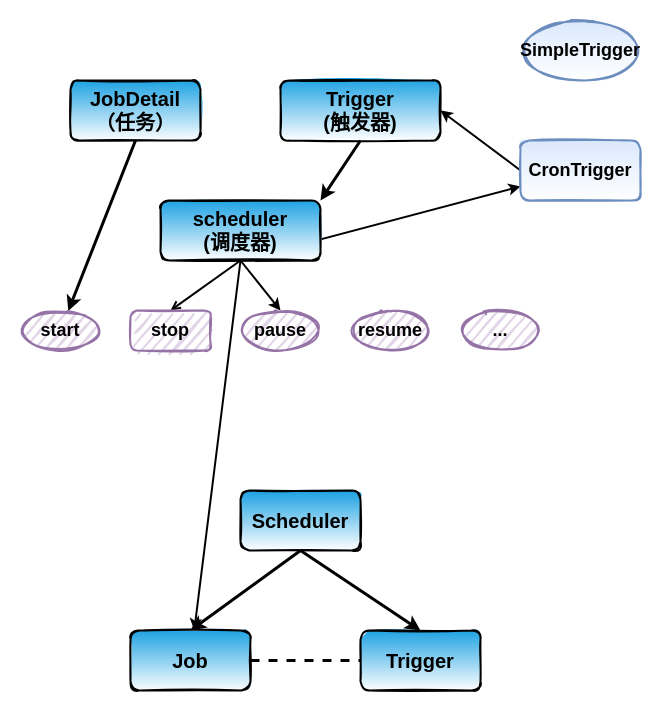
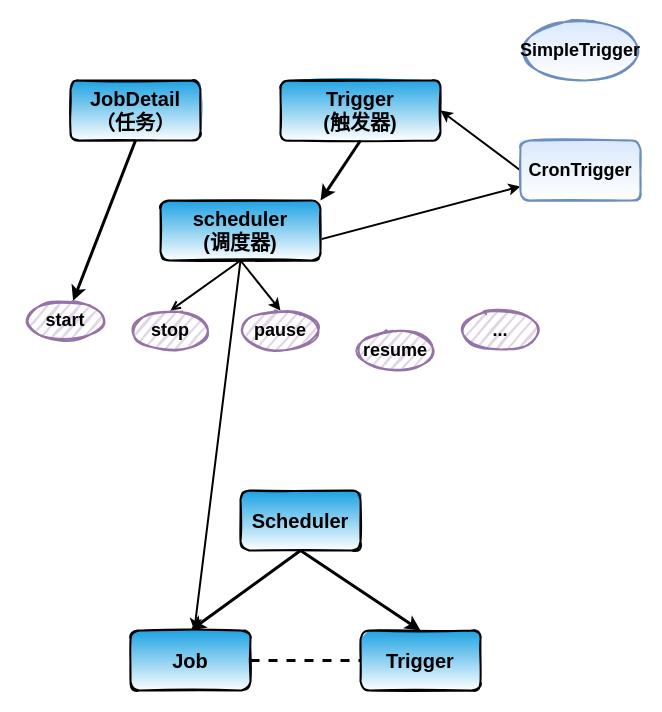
node "start": moved (61, 331) -> (66, 321)
node "stop": shape rounded rectangle -> ellipse
node "resume": moved (391, 331) -> (396, 351)
